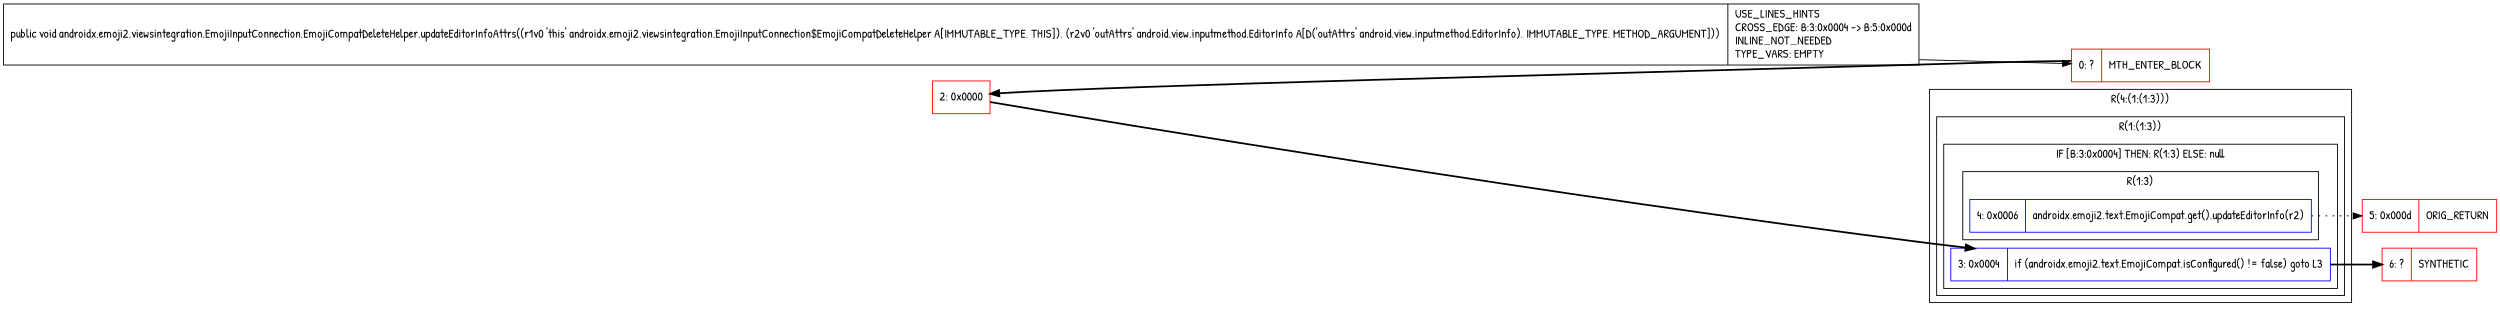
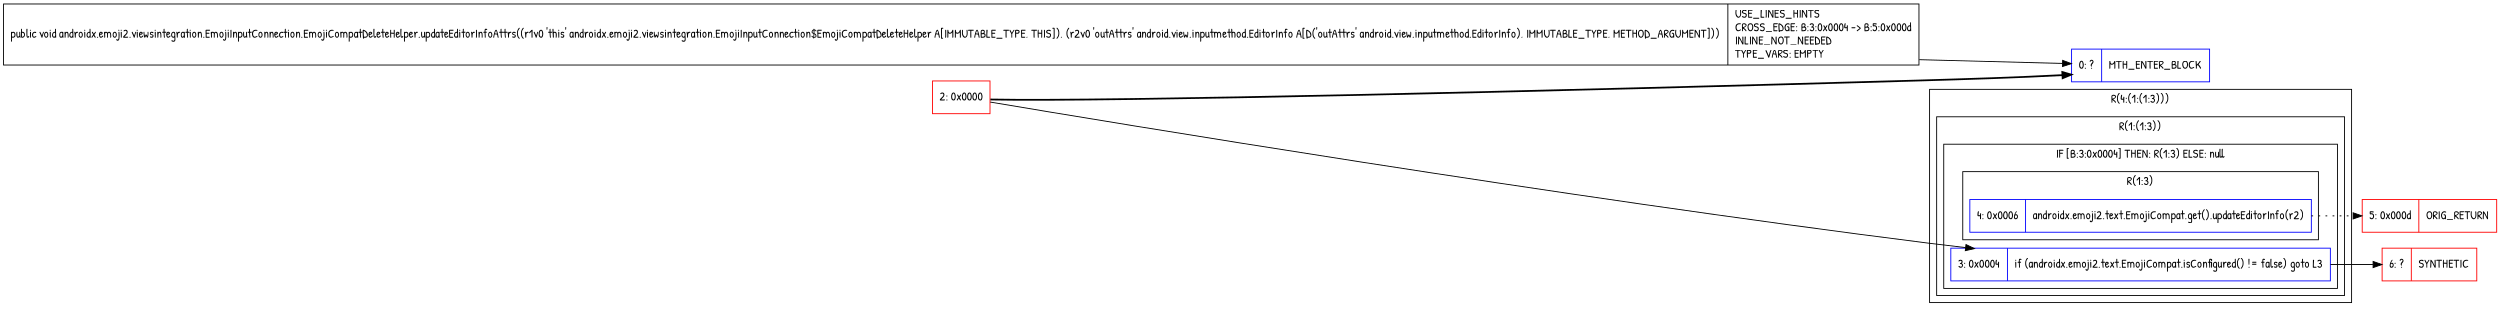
node "0: ?": color red -> blue
edge "0: ?" -> "2: 0x0000": reversed
edge "2: 0x0000" -> "3: 0x0004": style bold -> solid
edge "3: 0x0004" -> "6: ?": style bold -> solid
